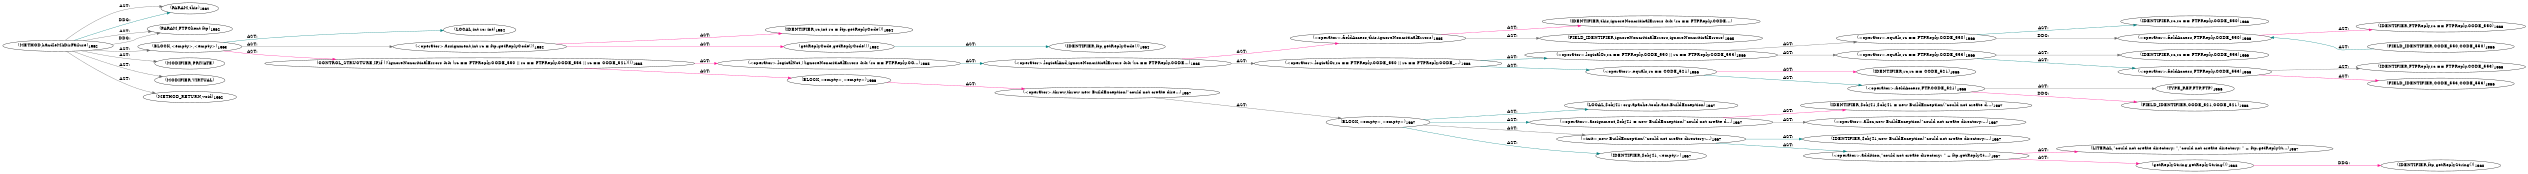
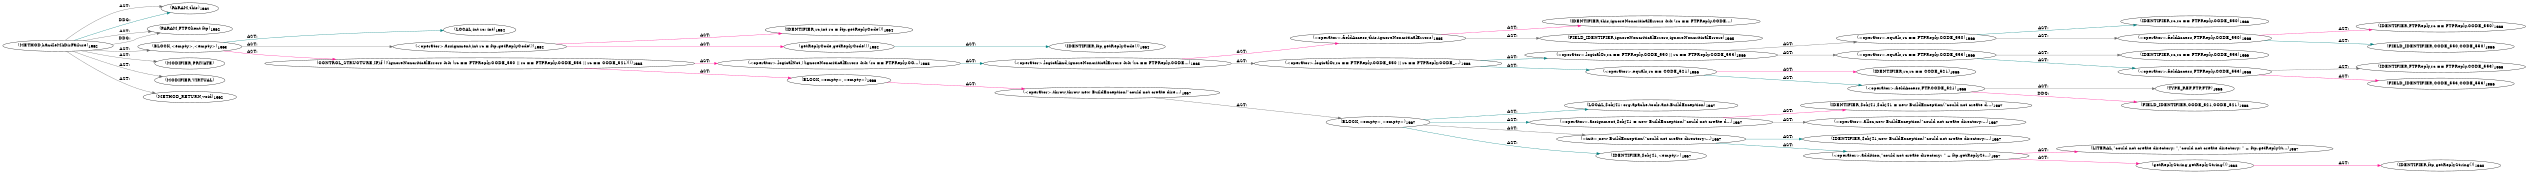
edge "(<operator>.equals,rc == FTPReply.CODE_550)" -> "(<operator>.fieldAccess,FTPReply.CODE_550)": label "DDG: " -> "AST: "
edge "(FIELD_IDENTIFIER,CODE_550,CODE_550)" -> "(<operator>.fieldAccess,FTPReply.CODE_550)": reversed
edge "(getReplyString,getReplyString())" -> "(IDENTIFIER,ftp,getReplyString())": label "DDG: " -> "AST: "
